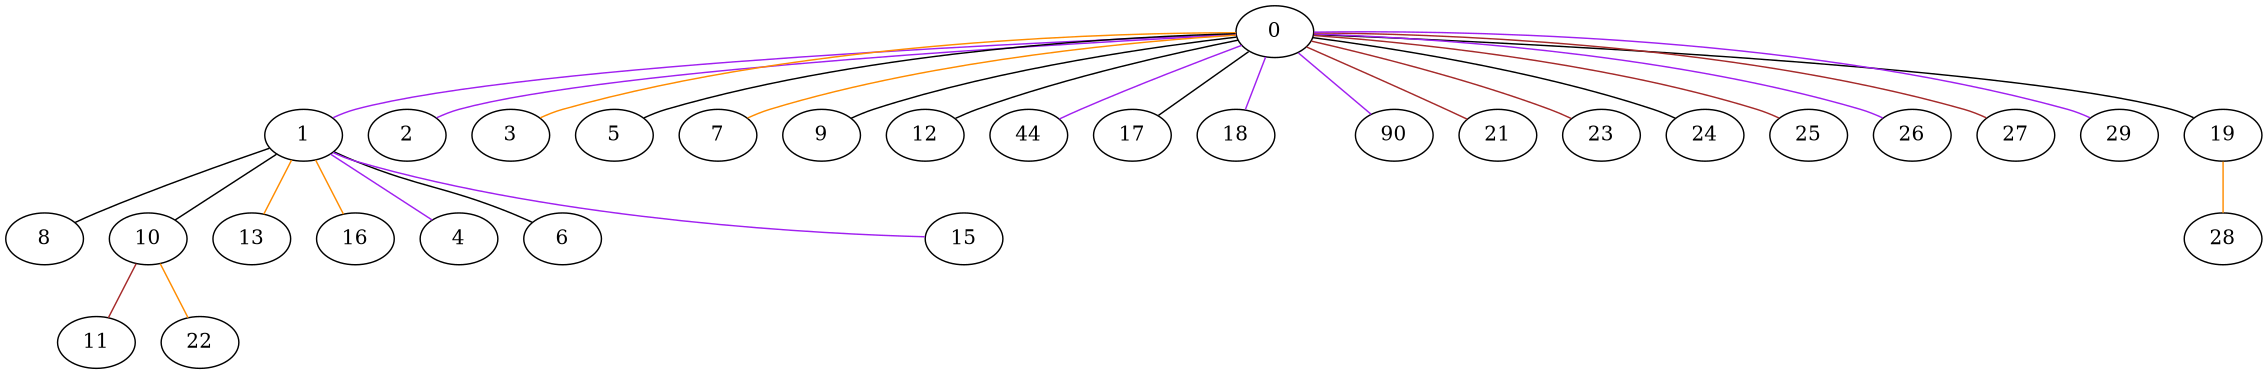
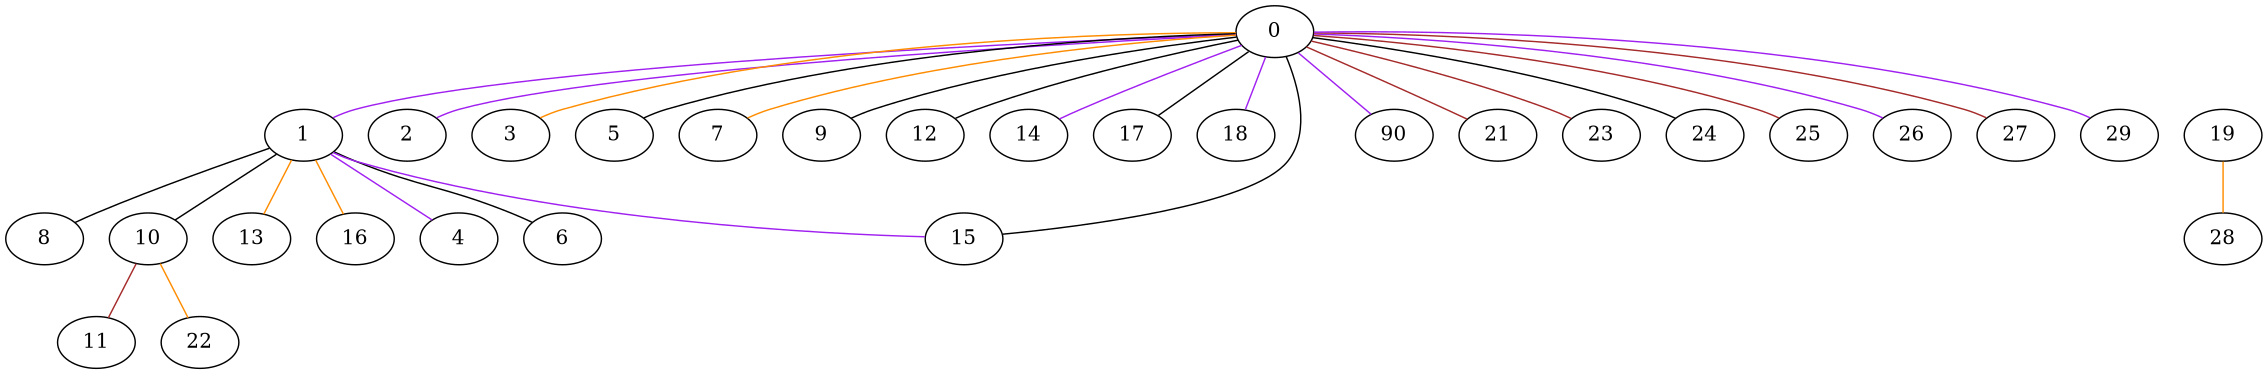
edge "0" -- "19": now "0" -- "15"
node "44": label "44" -> "14"
